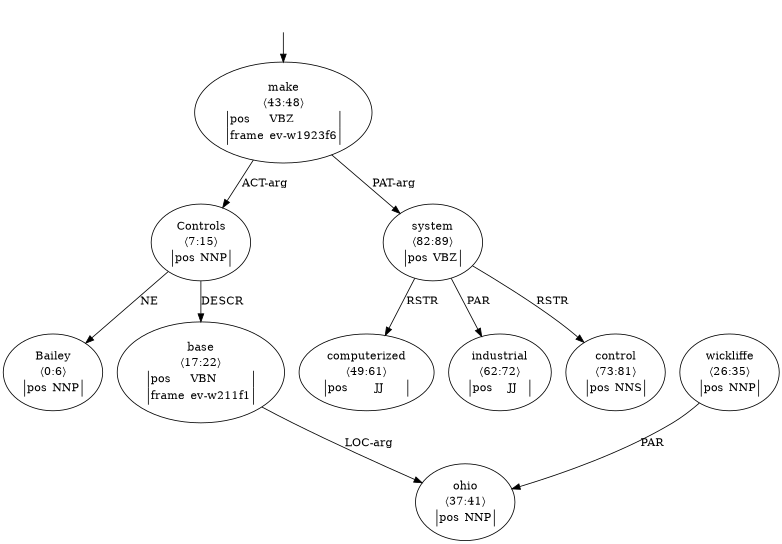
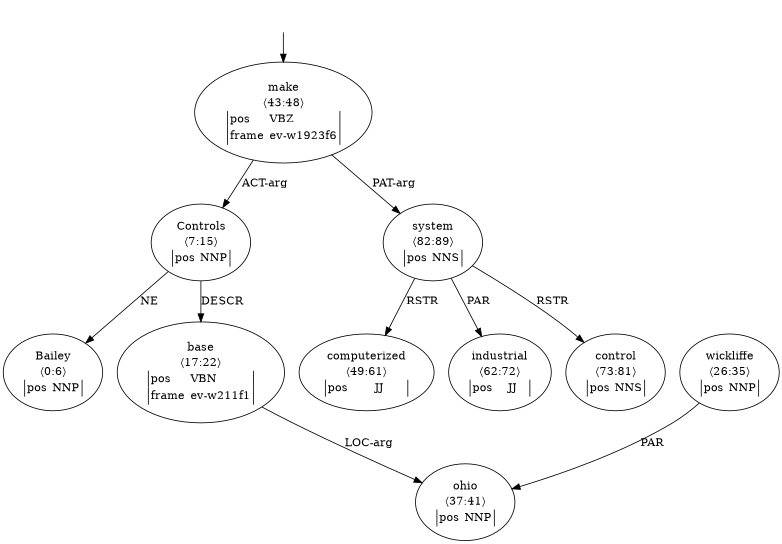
node "system": text "VBZ" -> "NNS"
